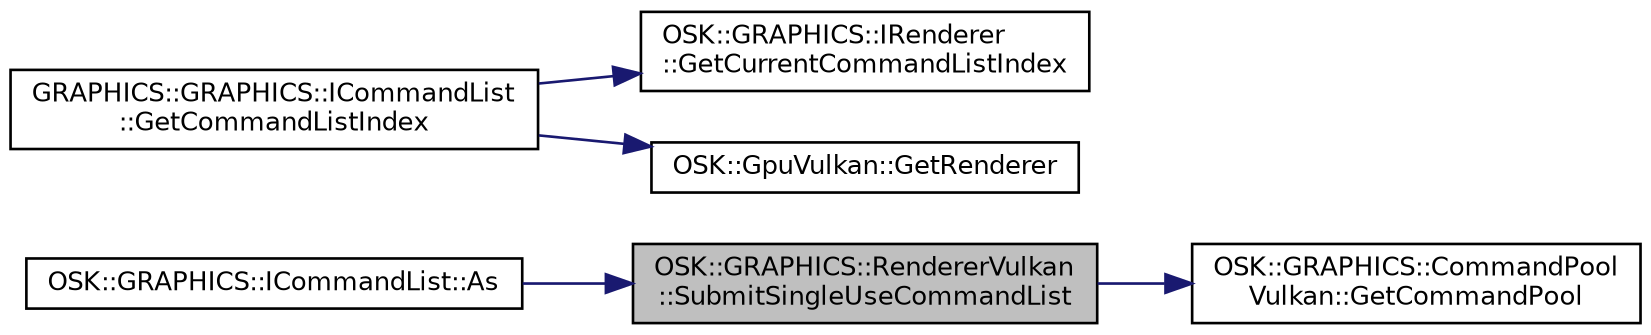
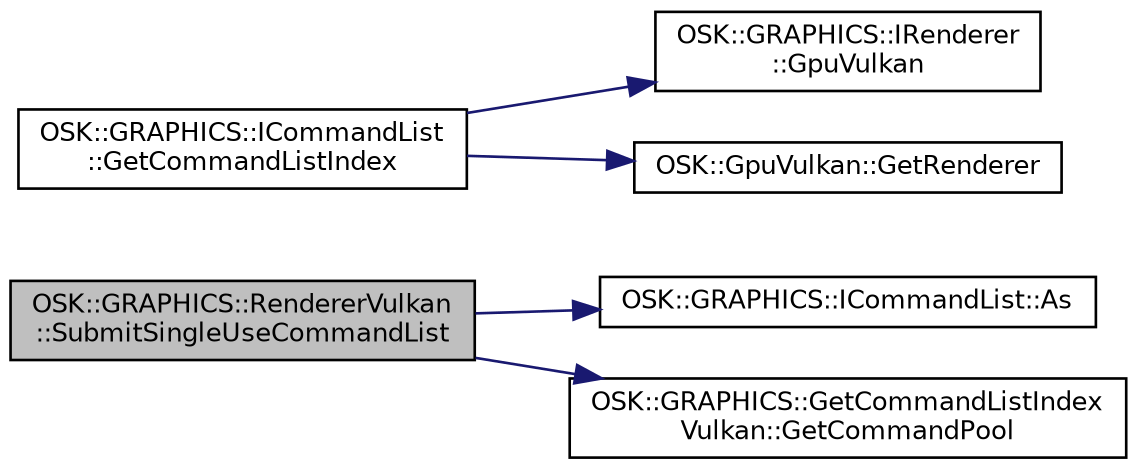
node "OSK::GRAPHICS::IRenderer ::GetCurrentCommandListIndex": label "OSK::GRAPHICS::IRenderer ::GetCurrentCommandListIndex" -> "OSK::GRAPHICS::IRenderer ::GpuVulkan"
node "GRAPHICS::GRAPHICS::ICommandList ::GetCommandListIndex": label "GRAPHICS::GRAPHICS::ICommandList ::GetCommandListIndex" -> "OSK::GRAPHICS::ICommandList ::GetCommandListIndex"
edge "OSK::GRAPHICS::ICommandList::As" -> "OSK::GRAPHICS::RendererVulkan ::SubmitSingleUseCommandList": reversed
node "OSK::GRAPHICS::CommandPool Vulkan::GetCommandPool": label "OSK::GRAPHICS::CommandPool Vulkan::GetCommandPool" -> "OSK::GRAPHICS::GetCommandListIndex Vulkan::GetCommandPool"
